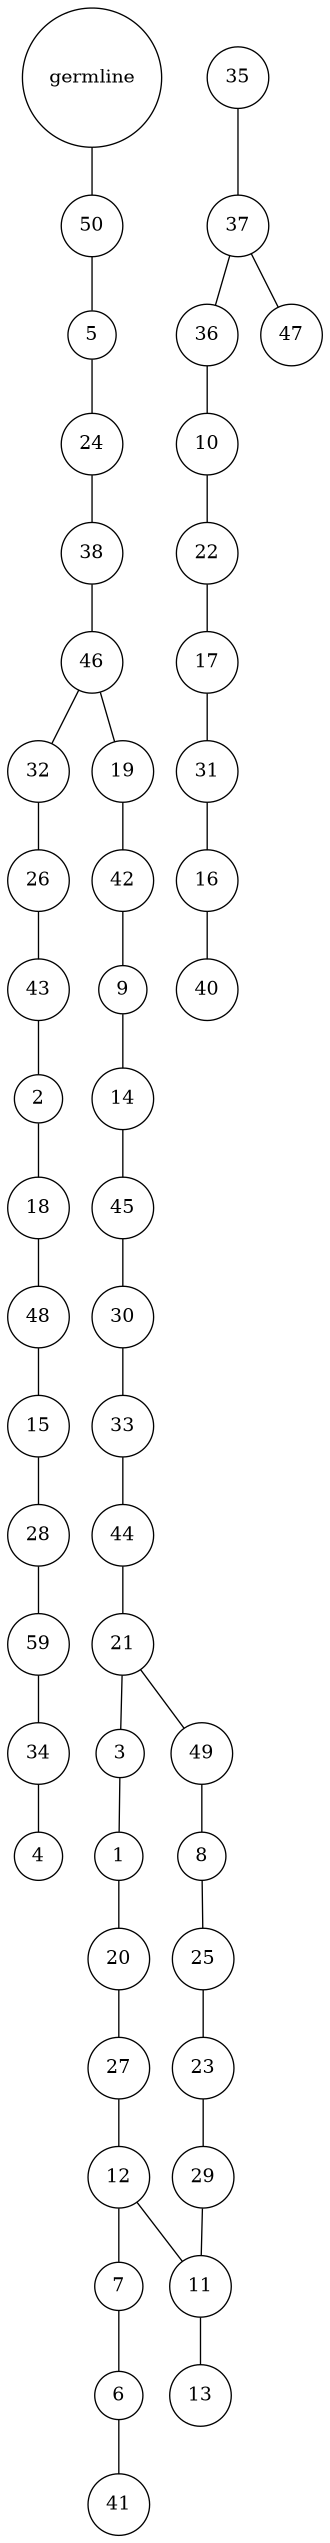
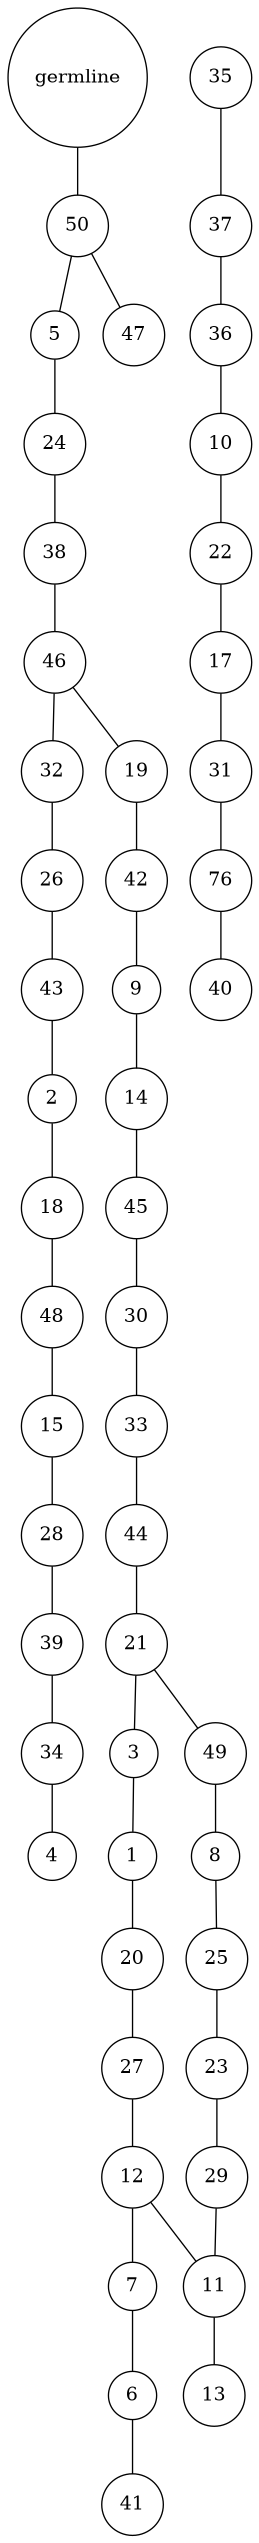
edge "37" -- "47": now "50" -- "47"
node "16": label "16" -> "76"
node "59": label "59" -> "39"
